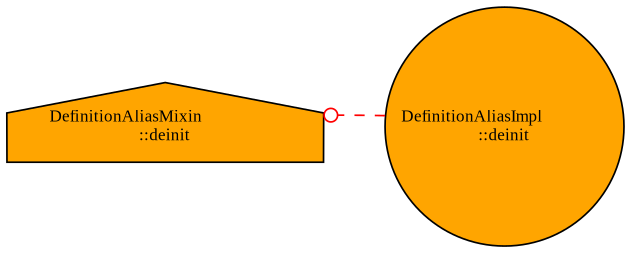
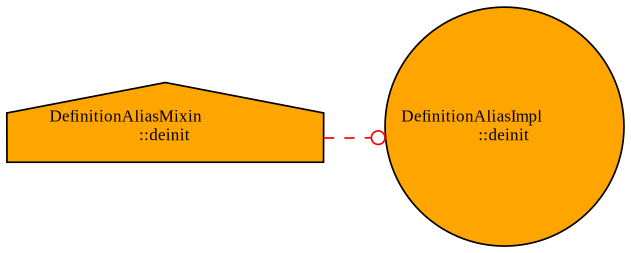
edge "DefinitionAliasImpl ::deinit" -> "DefinitionAliasMixin ::deinit": reversed
